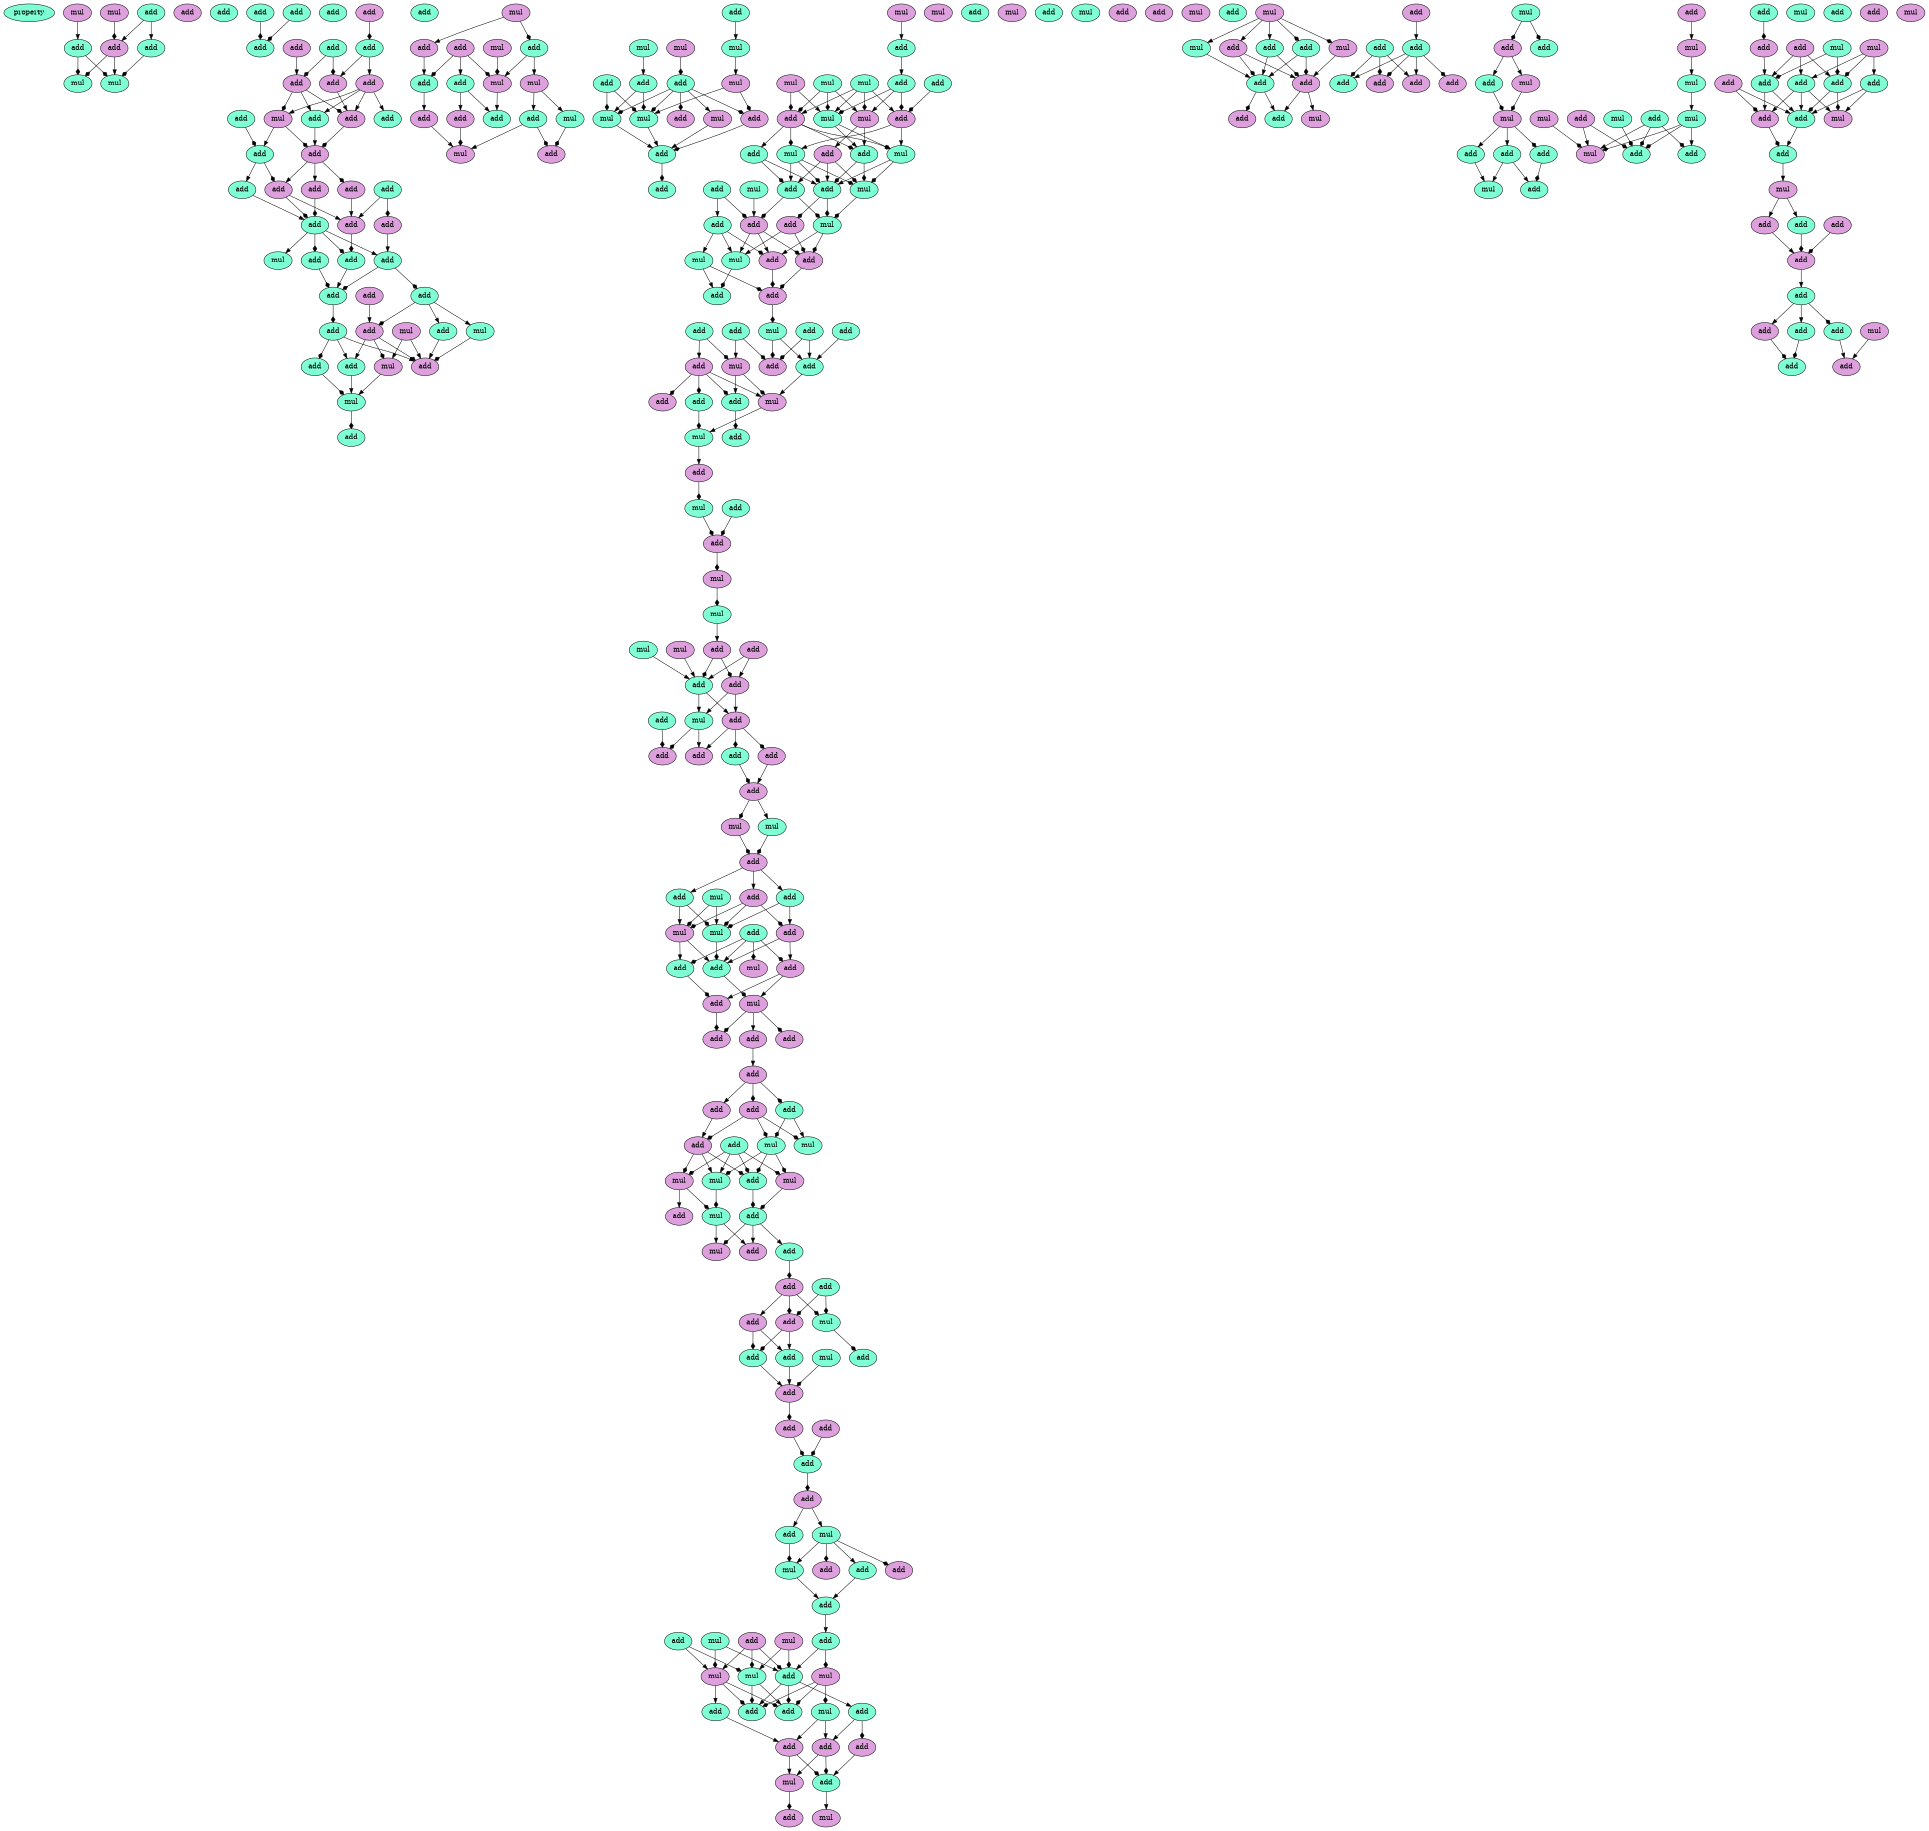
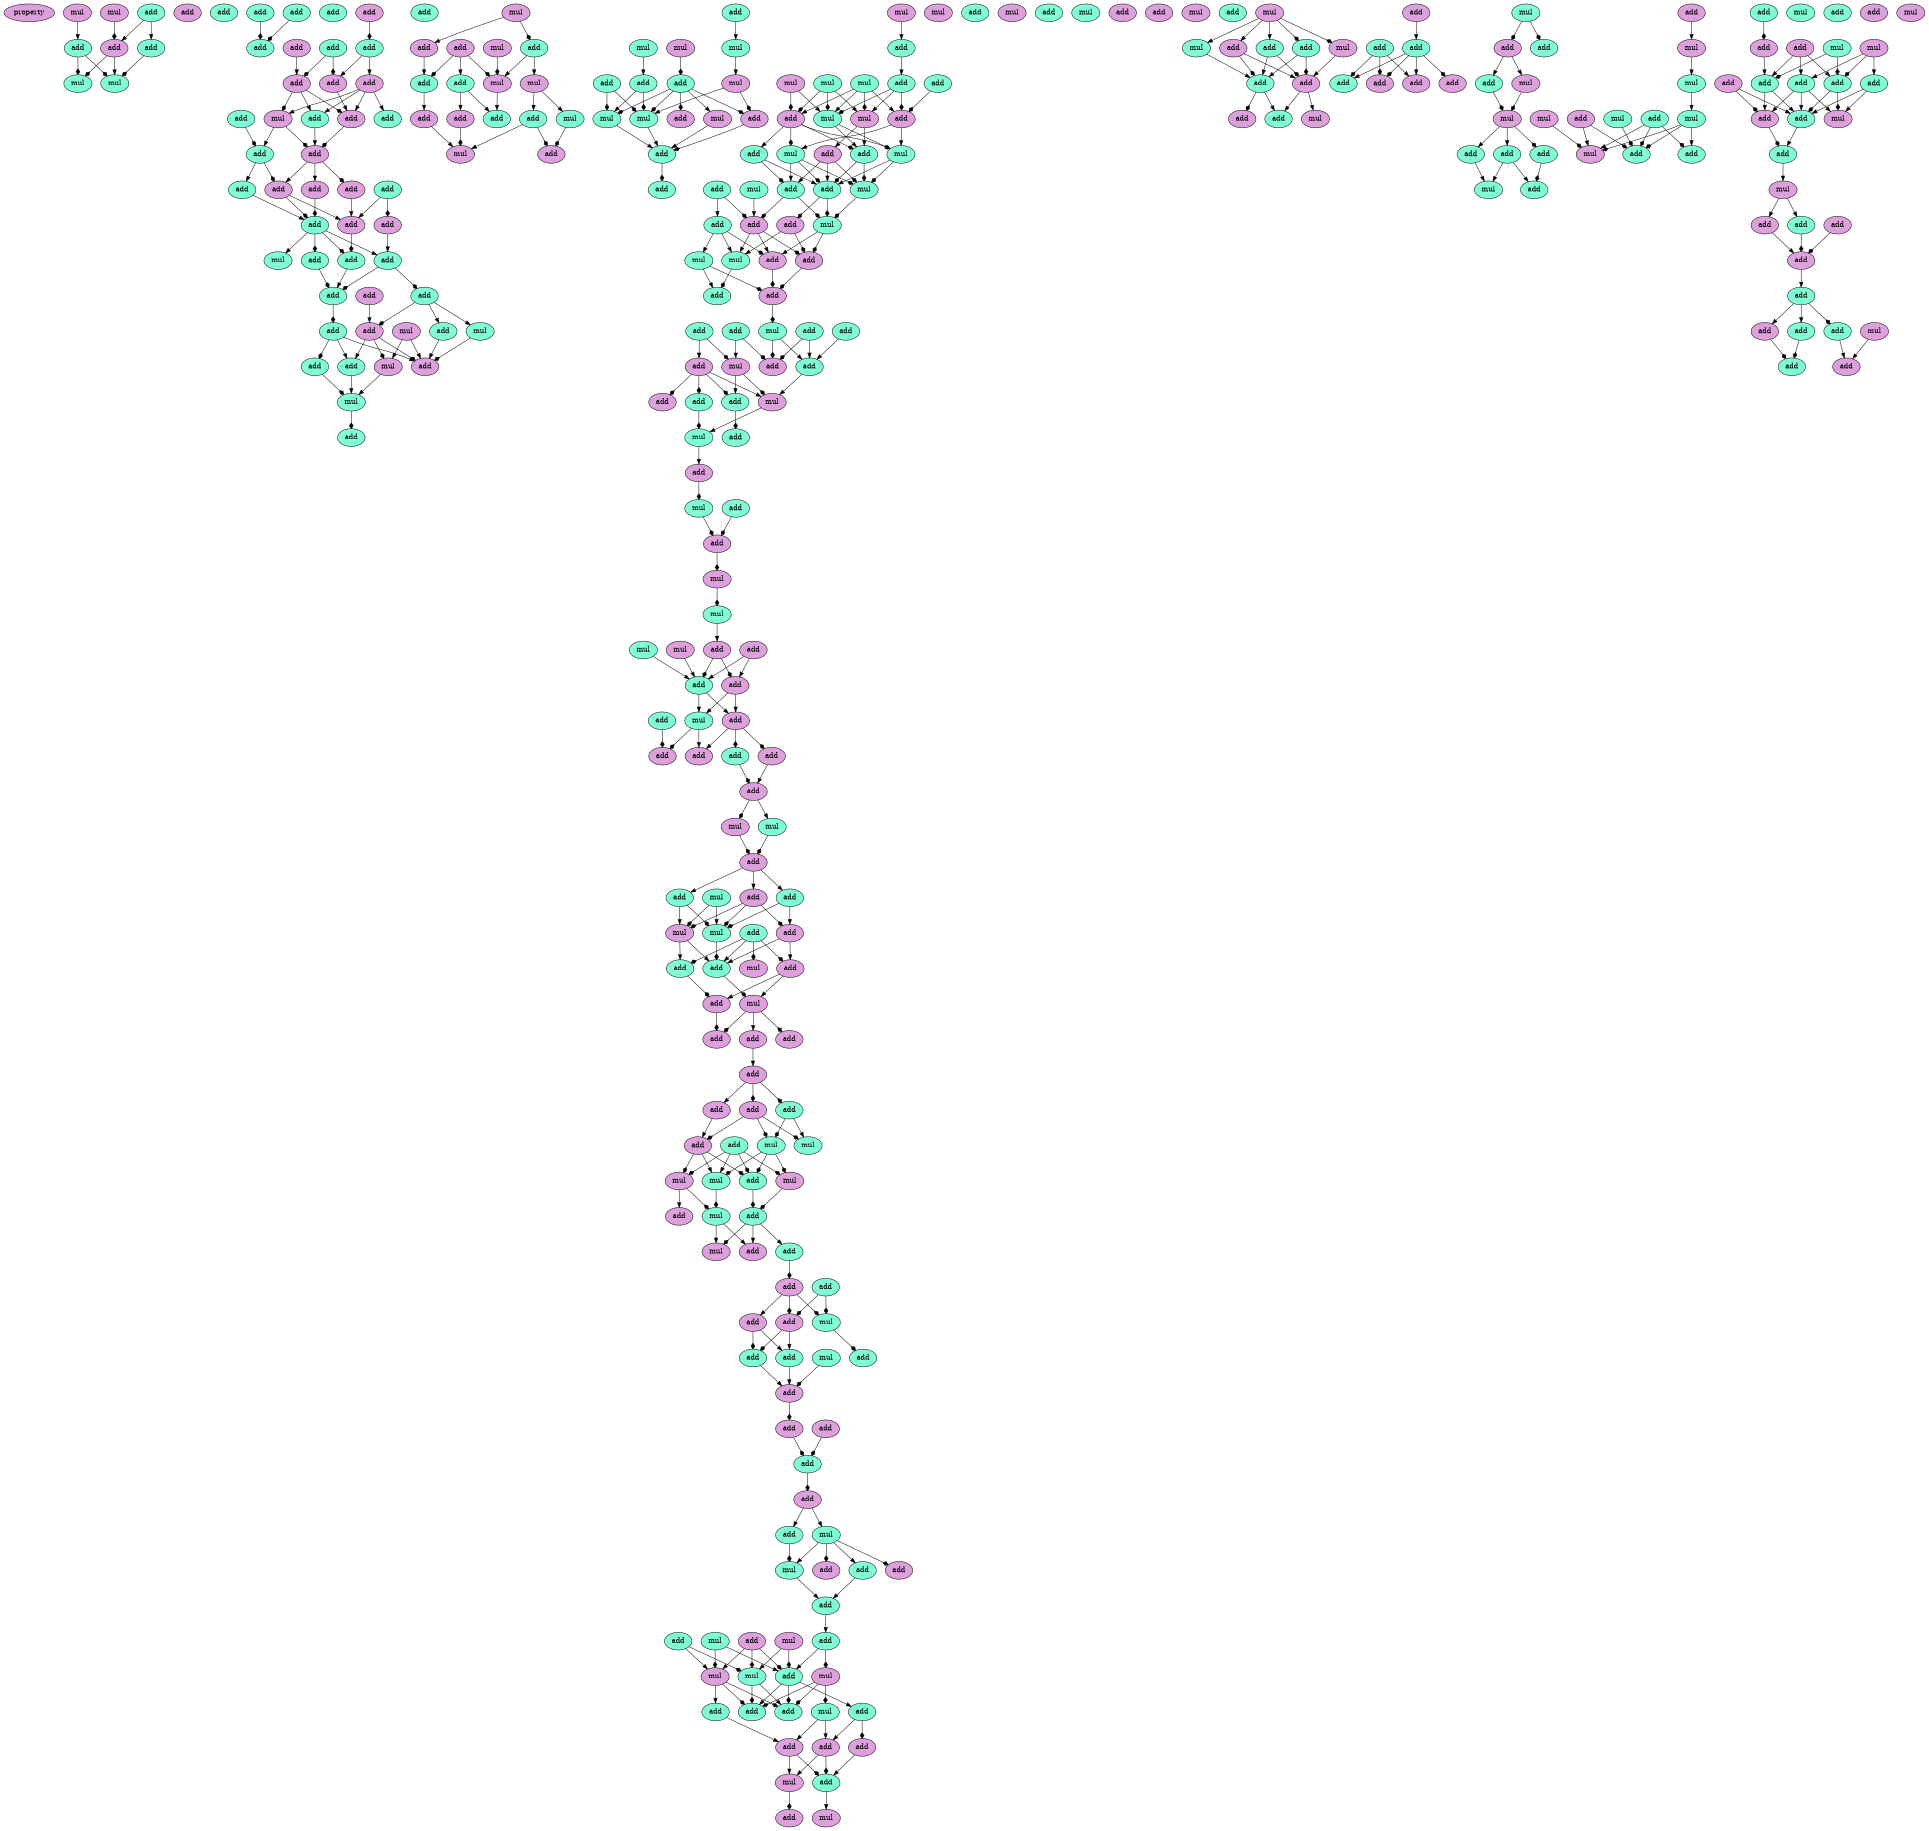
node "property": fillcolor aquamarine -> plum
